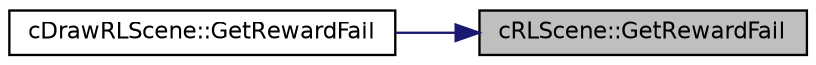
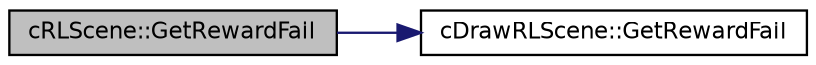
edge "cDrawRLScene::GetRewardFail" -> "cRLScene::GetRewardFail": reversed
